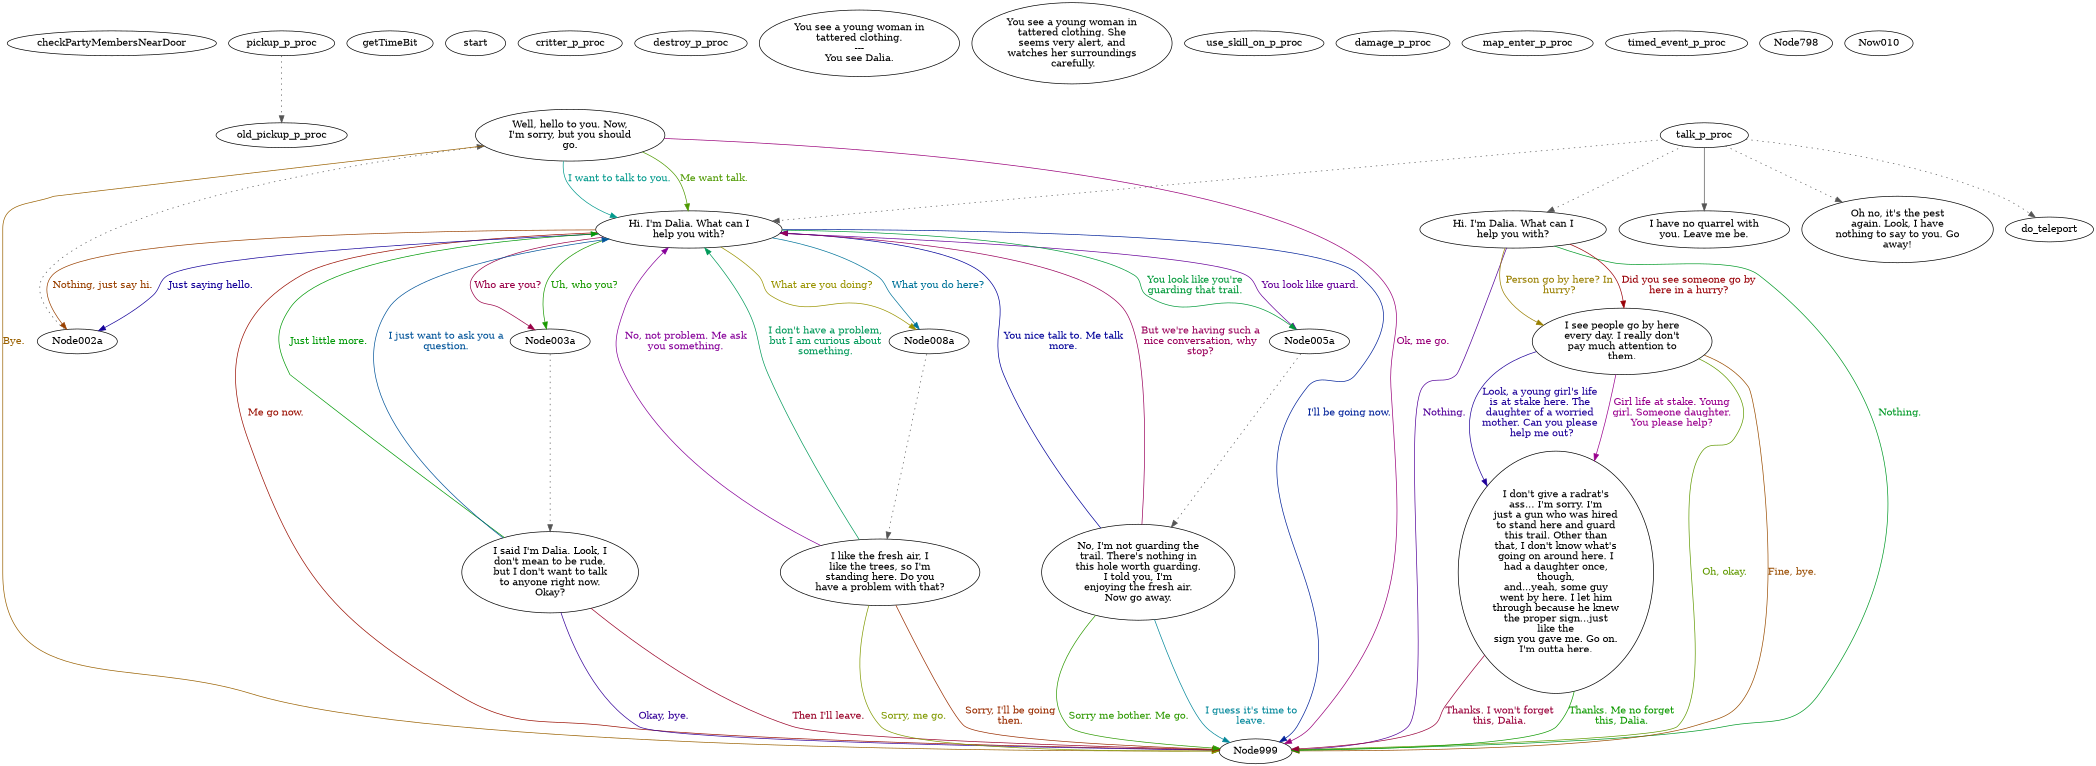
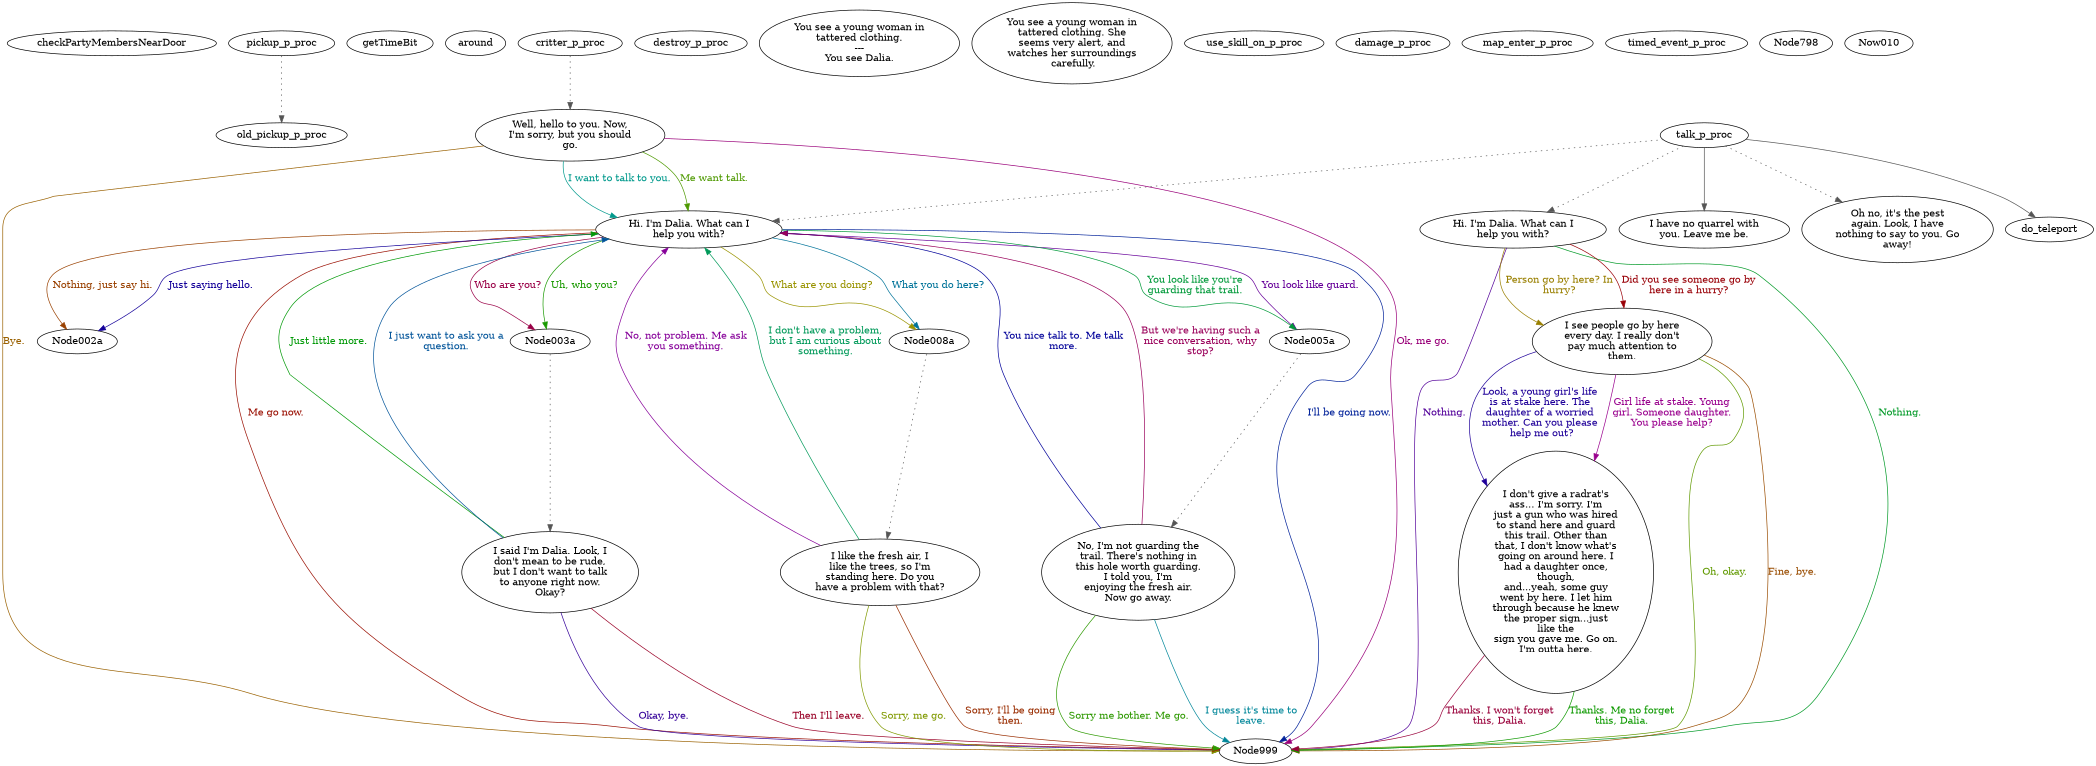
node "start": label "start" -> "around"
edge "talk_p_proc" -> "do_teleport": style dotted -> solid
edge "Node002a" -> "Well, hello to you. Now, I'm sorry, but you should go.": now "critter_p_proc" -> "Well, hello to you. Now, I'm sorry, but you should go."
